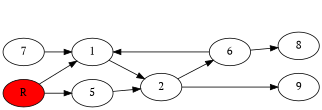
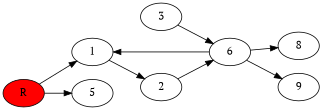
node "3": added
node "7": removed
edge "2" -> "9": now "6" -> "9"
edge "5" -> "2": removed
